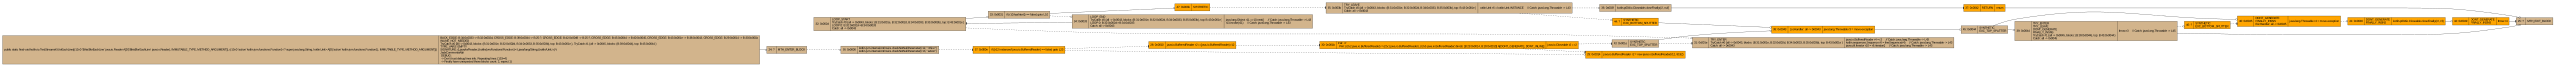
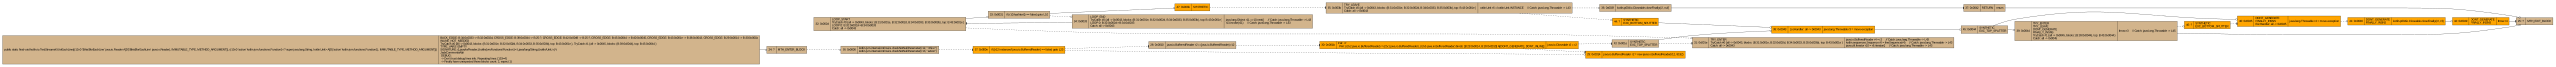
node "37: 0x0042": fillcolor orange -> tan
node "28: 0x0010": fillcolor orange -> tan
